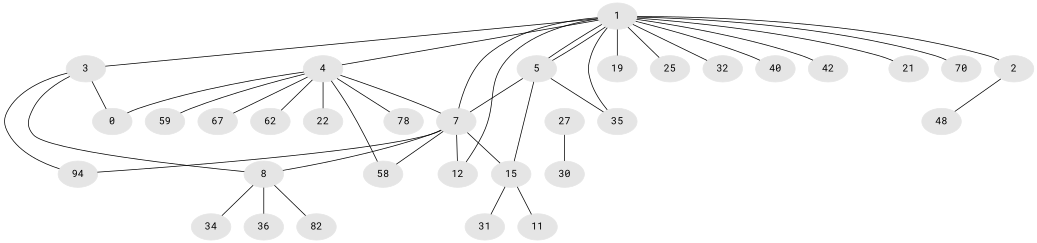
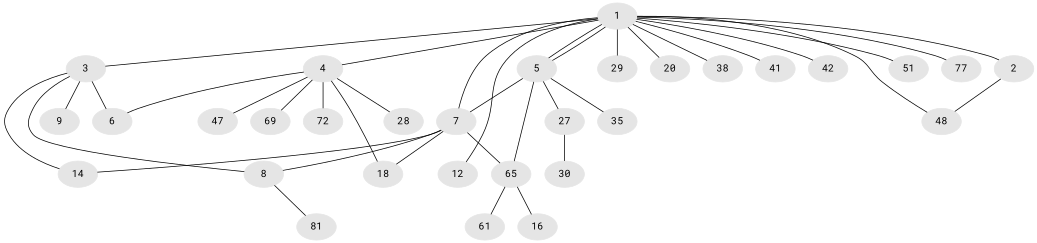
edge "1" -- "35": now "1" -- "48"
node "19": label "19" -> "29"
node "25": label "25" -> "20"
node "32": label "32" -> "38"
node "40": label "40" -> "41"
node "21": label "21" -> "51"
node "70": label "70" -> "77"
edge "4" -- "7": removed
edge "5" -- "27": added
node "9": added
node "0": label "0" -> "6"
node "59": removed
node "67": label "67" -> "47"
node "62": label "62" -> "69"
node "22": label "22" -> "72"
node "78": label "78" -> "28"
edge "7" -- "12": removed
node "94": label "94" -> "14"
node "58": label "58" -> "18"
node "15": label "15" -> "65"
node "34": removed
node "36": removed
node "82": label "82" -> "81"
node "31": label "31" -> "61"
node "11": label "11" -> "16"
